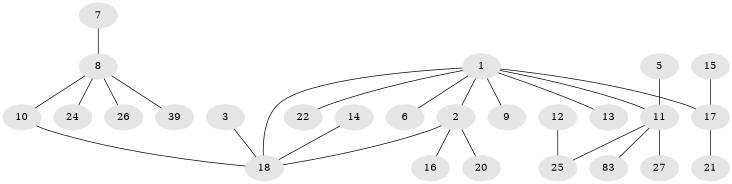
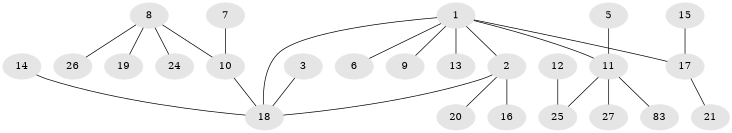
edge "7" -- "8": now "7" -- "10"
node "39": label "39" -> "19"
node "22": removed
